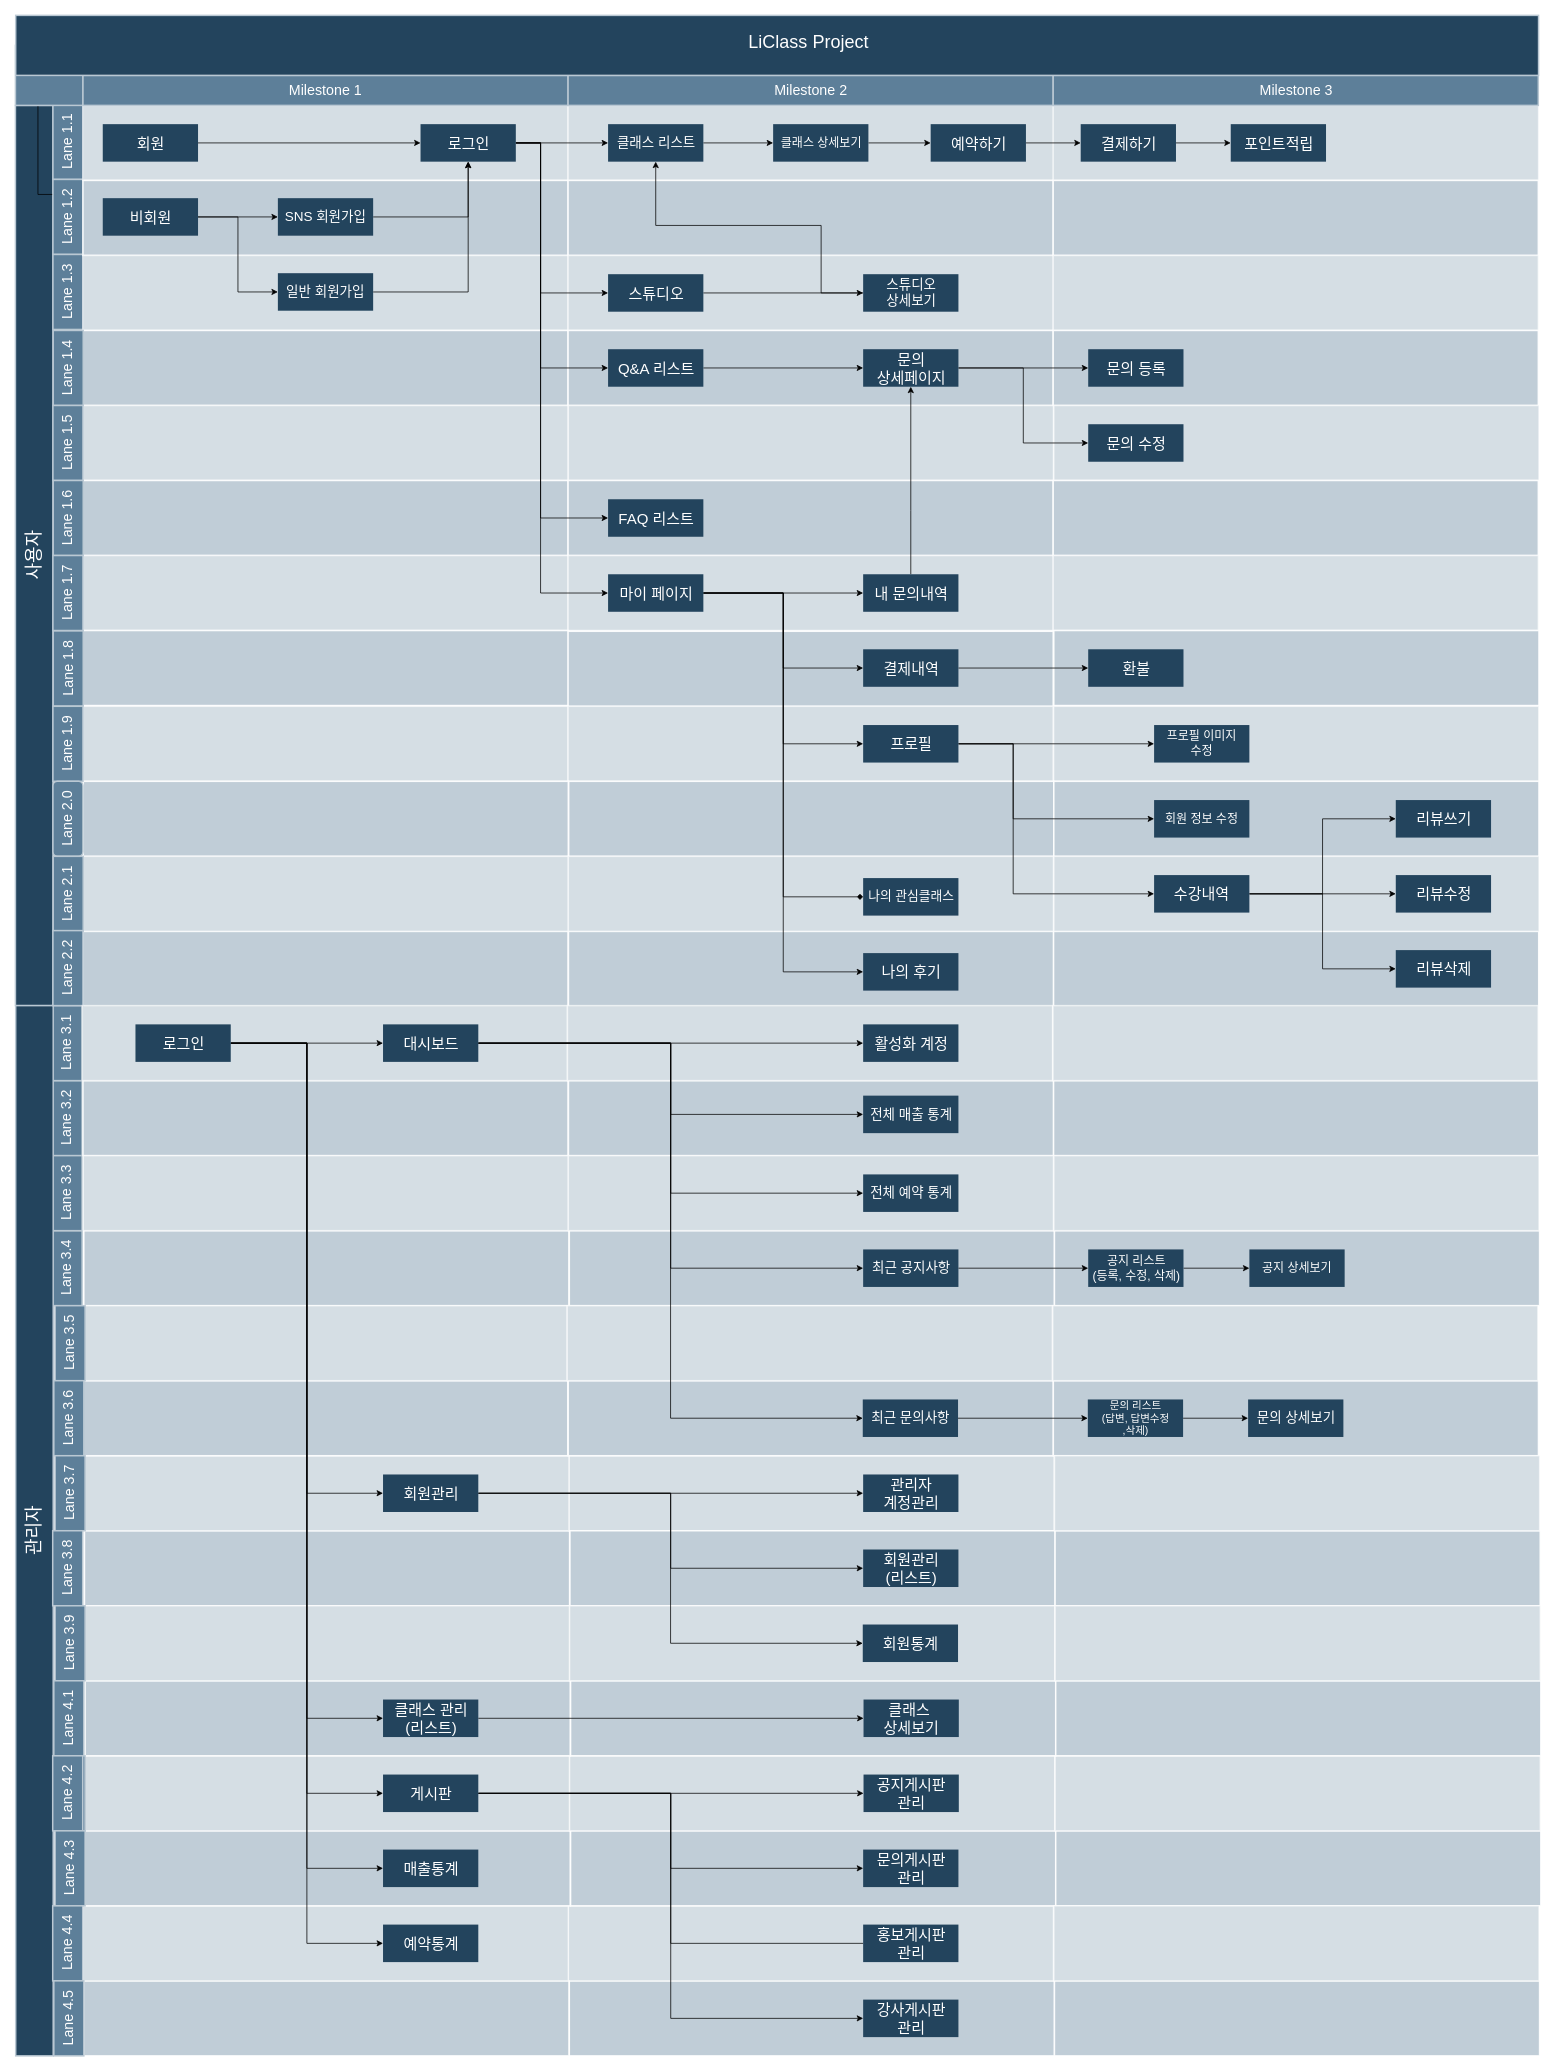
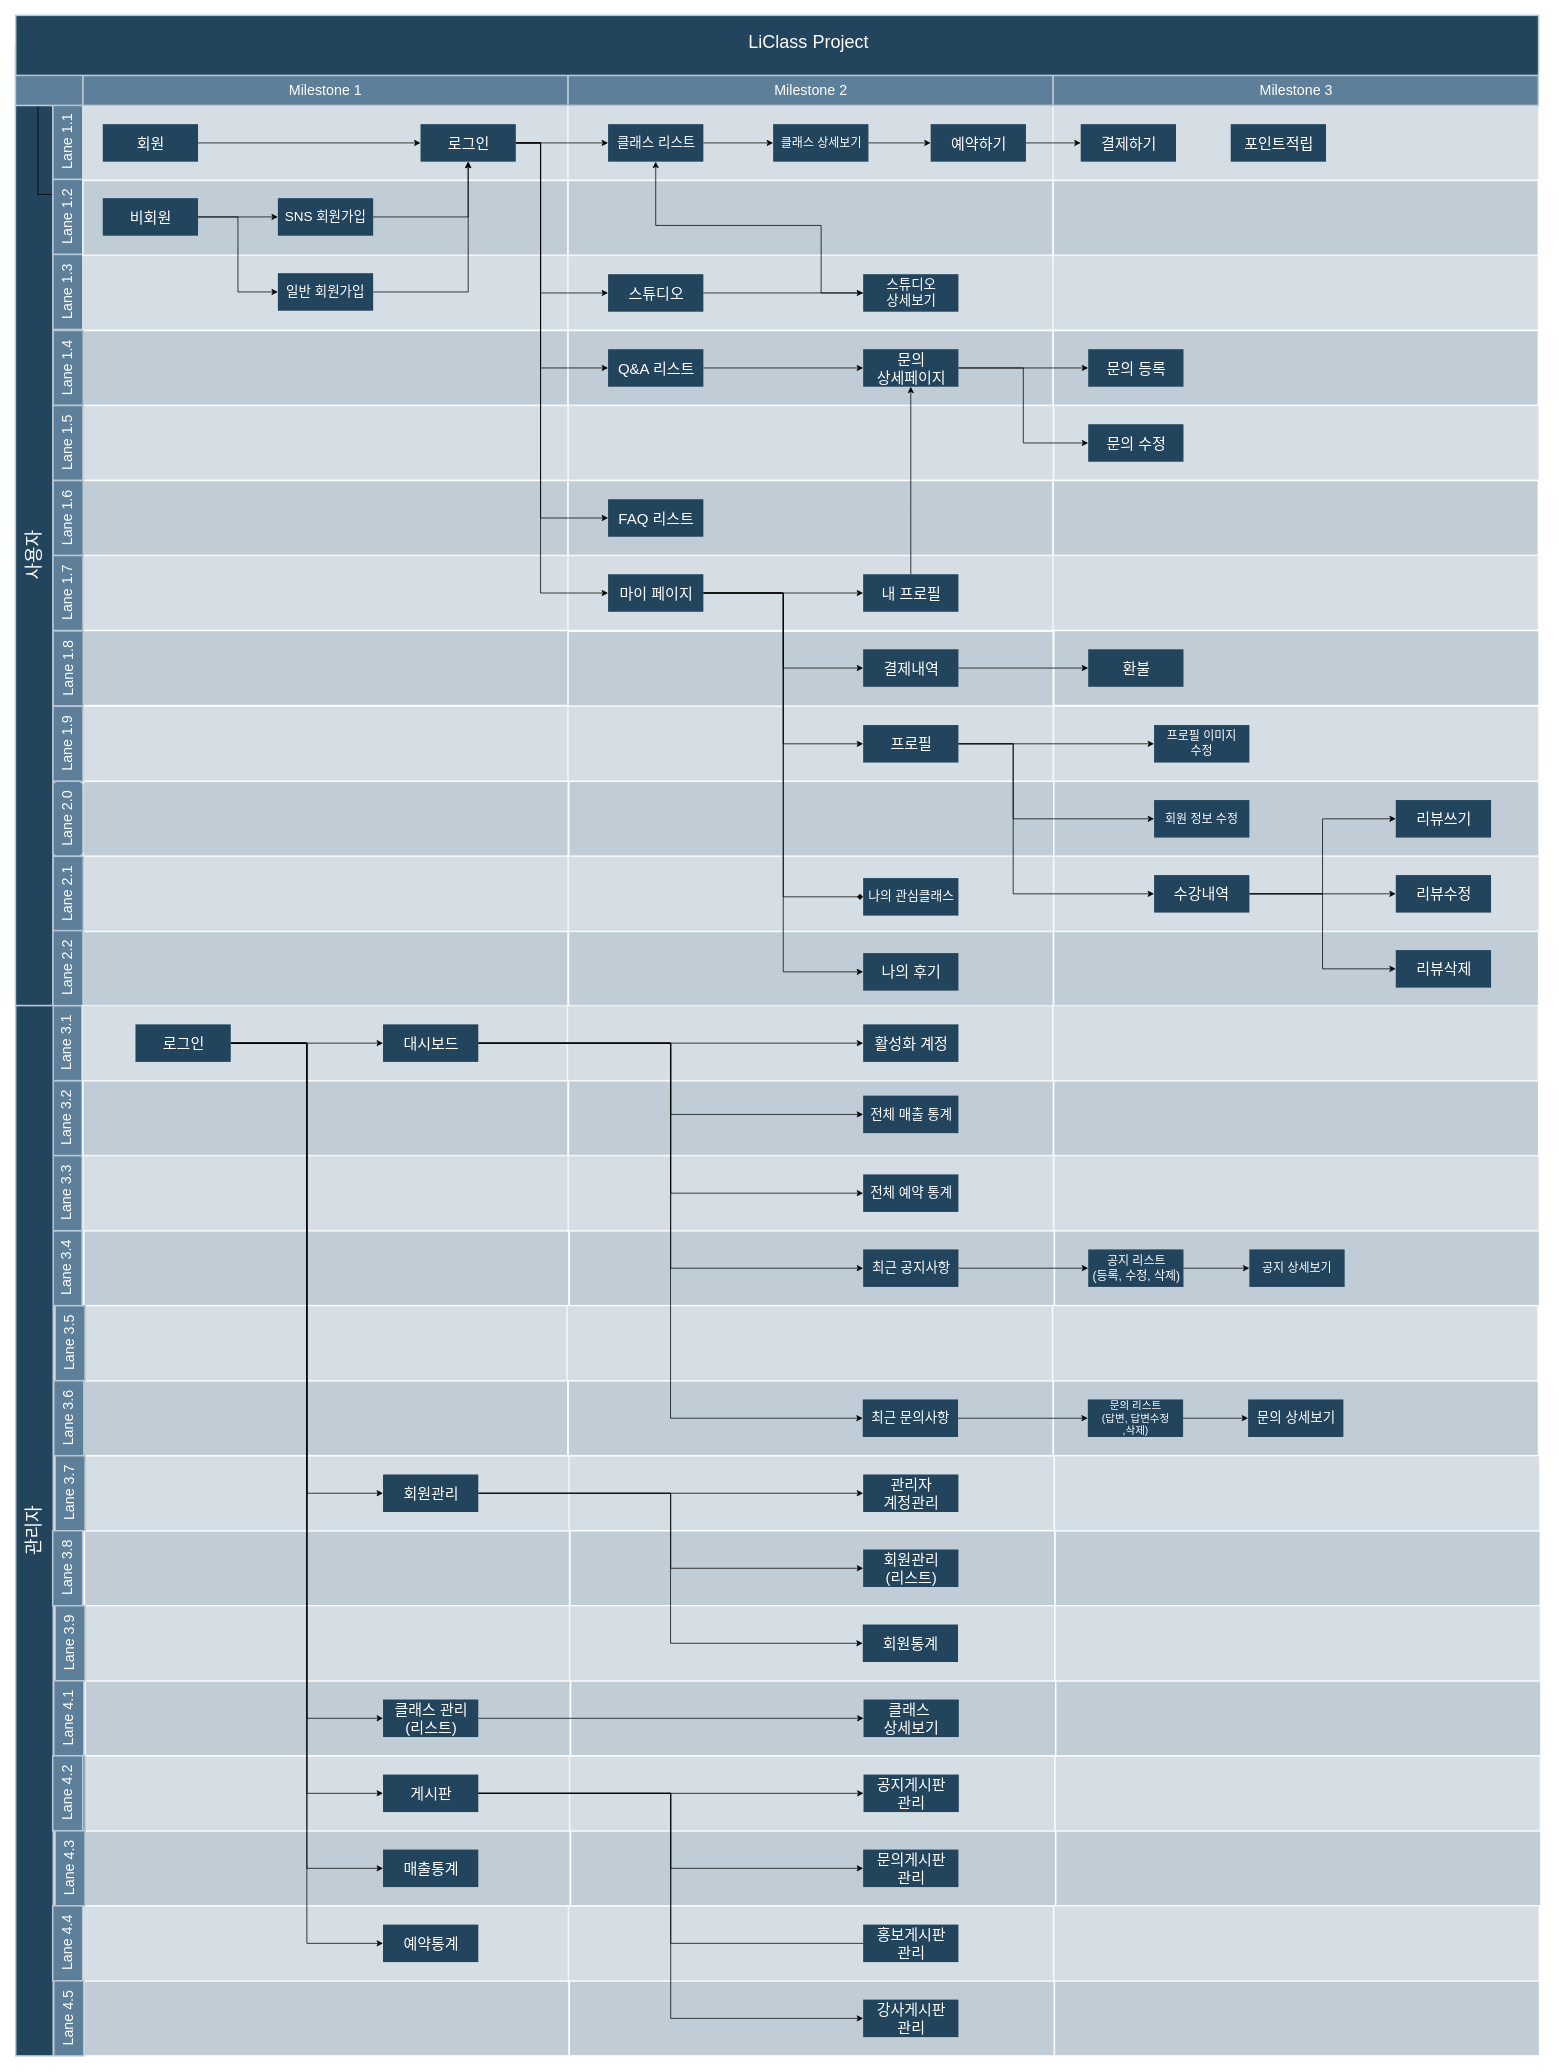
edge "결제하기" -> "포인트적립": removed
node "내 문의내역": label "내 문의내역" -> "내 프로필"
